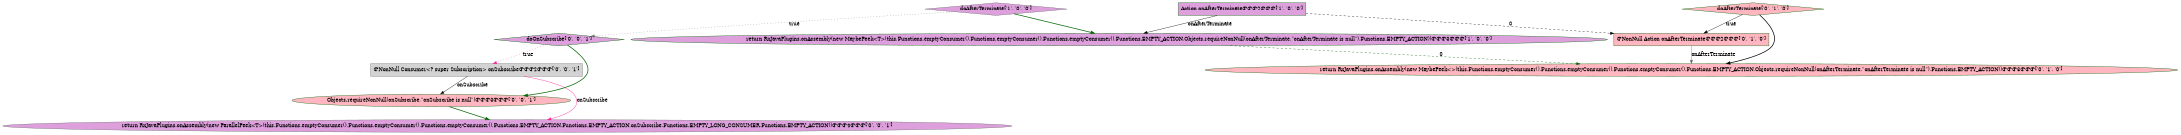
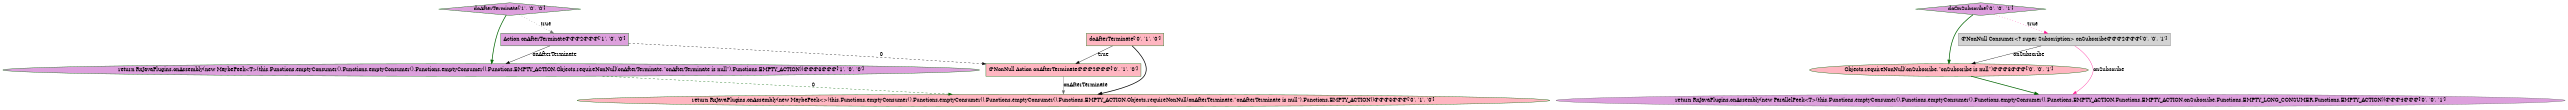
node "doAfterTerminate['1', '0', '0']": color gray40 -> darkgreen
node "doAfterTerminate['0', '1', '0']": shape diamond -> box
edge "doAfterTerminate['1', '0', '0']" -> "doOnSubscribe['0', '0', '1']": now "doAfterTerminate['1', '0', '0']" -> "Action onAfterTerminate@@@2@@@['1', '0', '0']"
